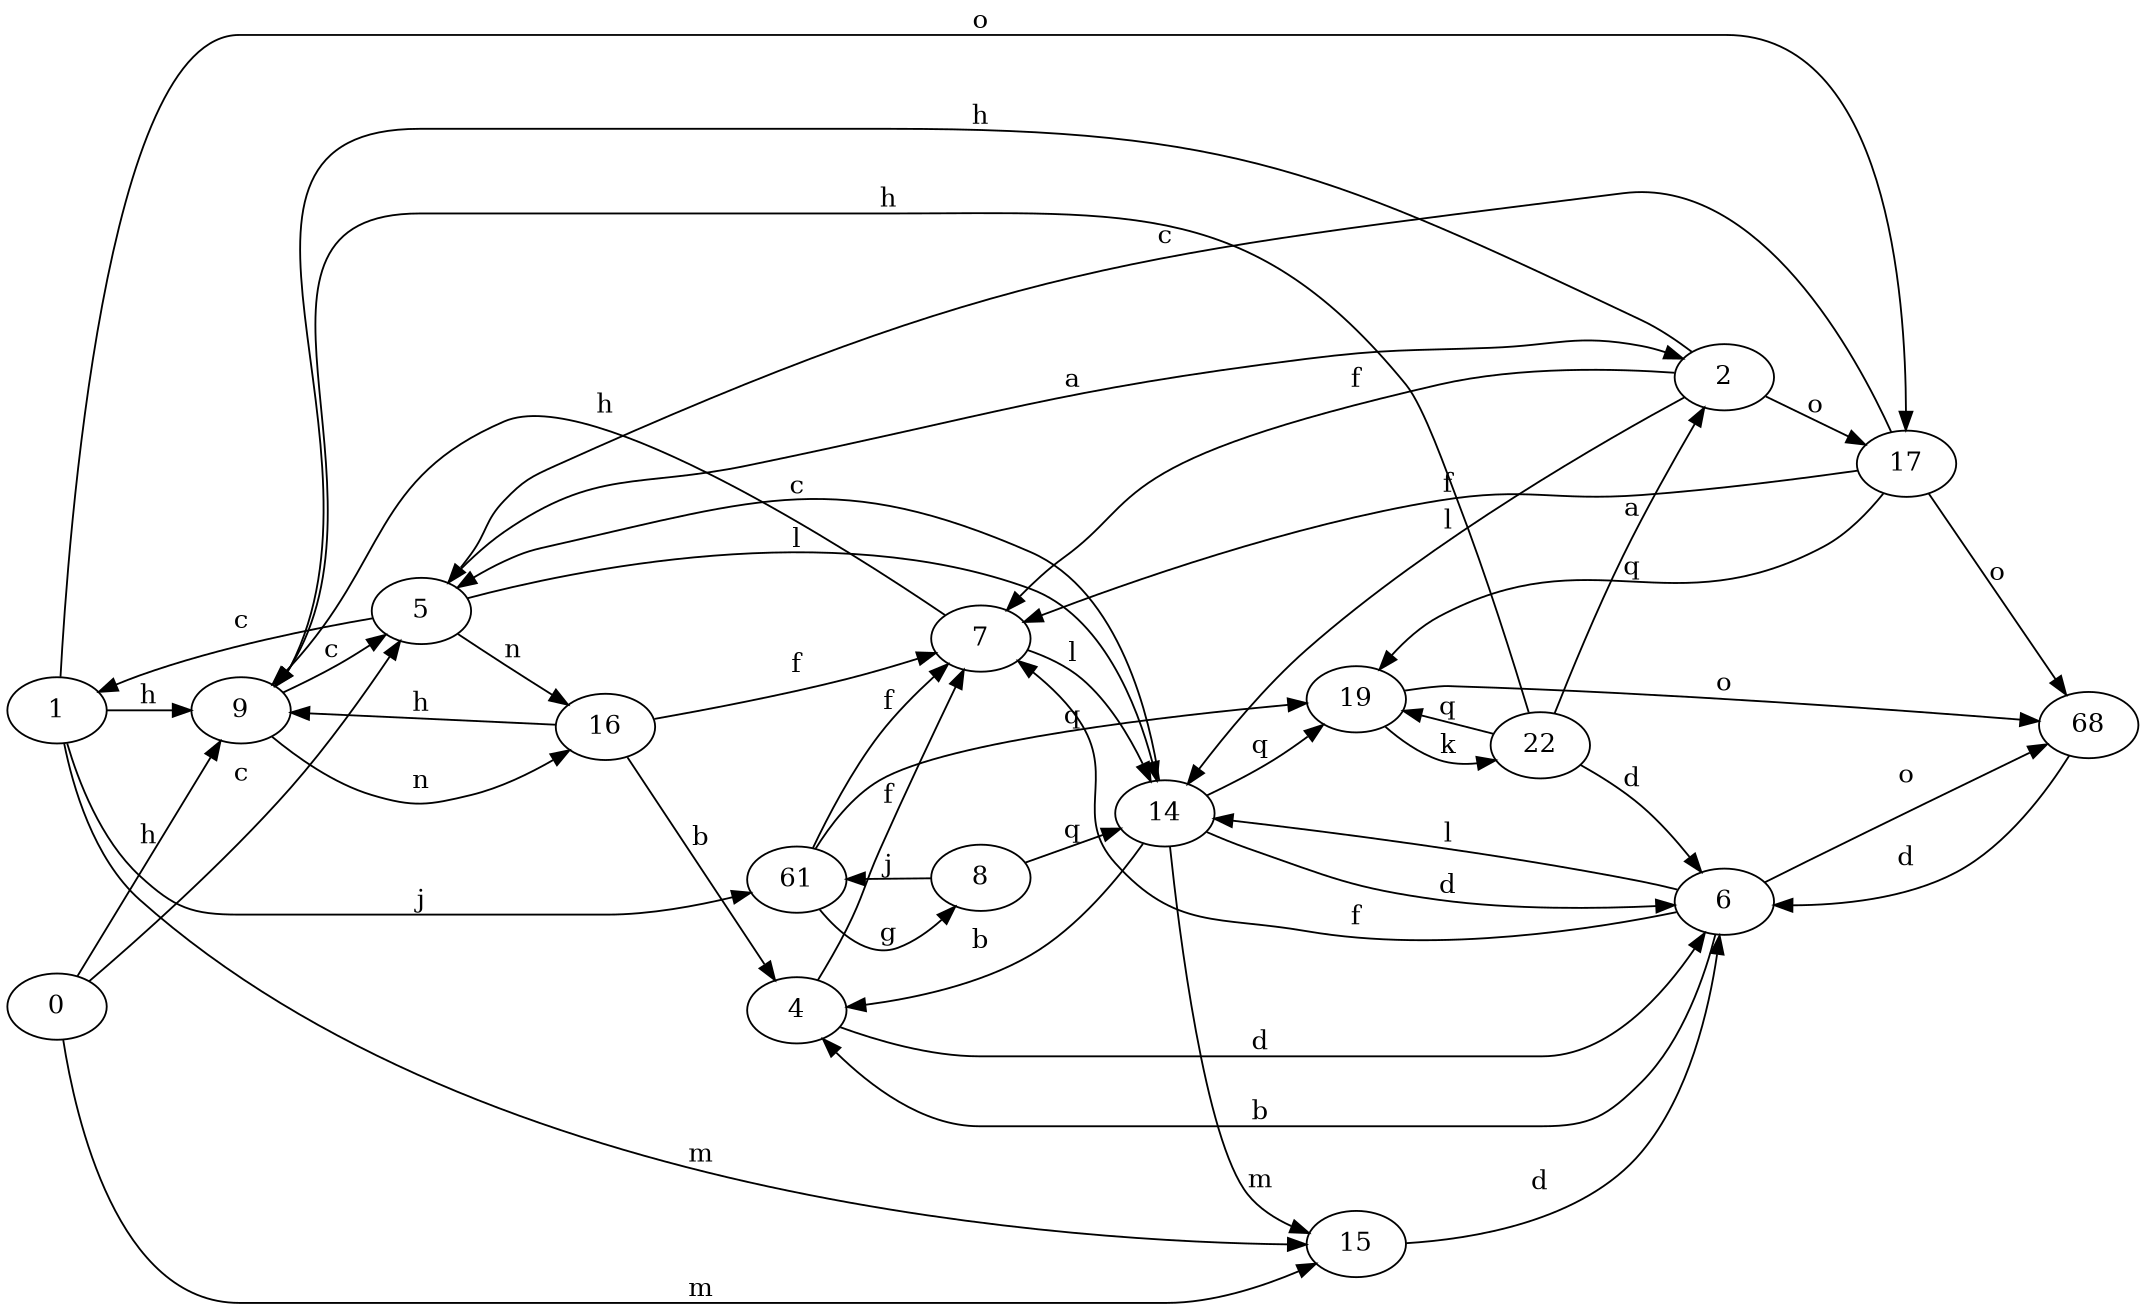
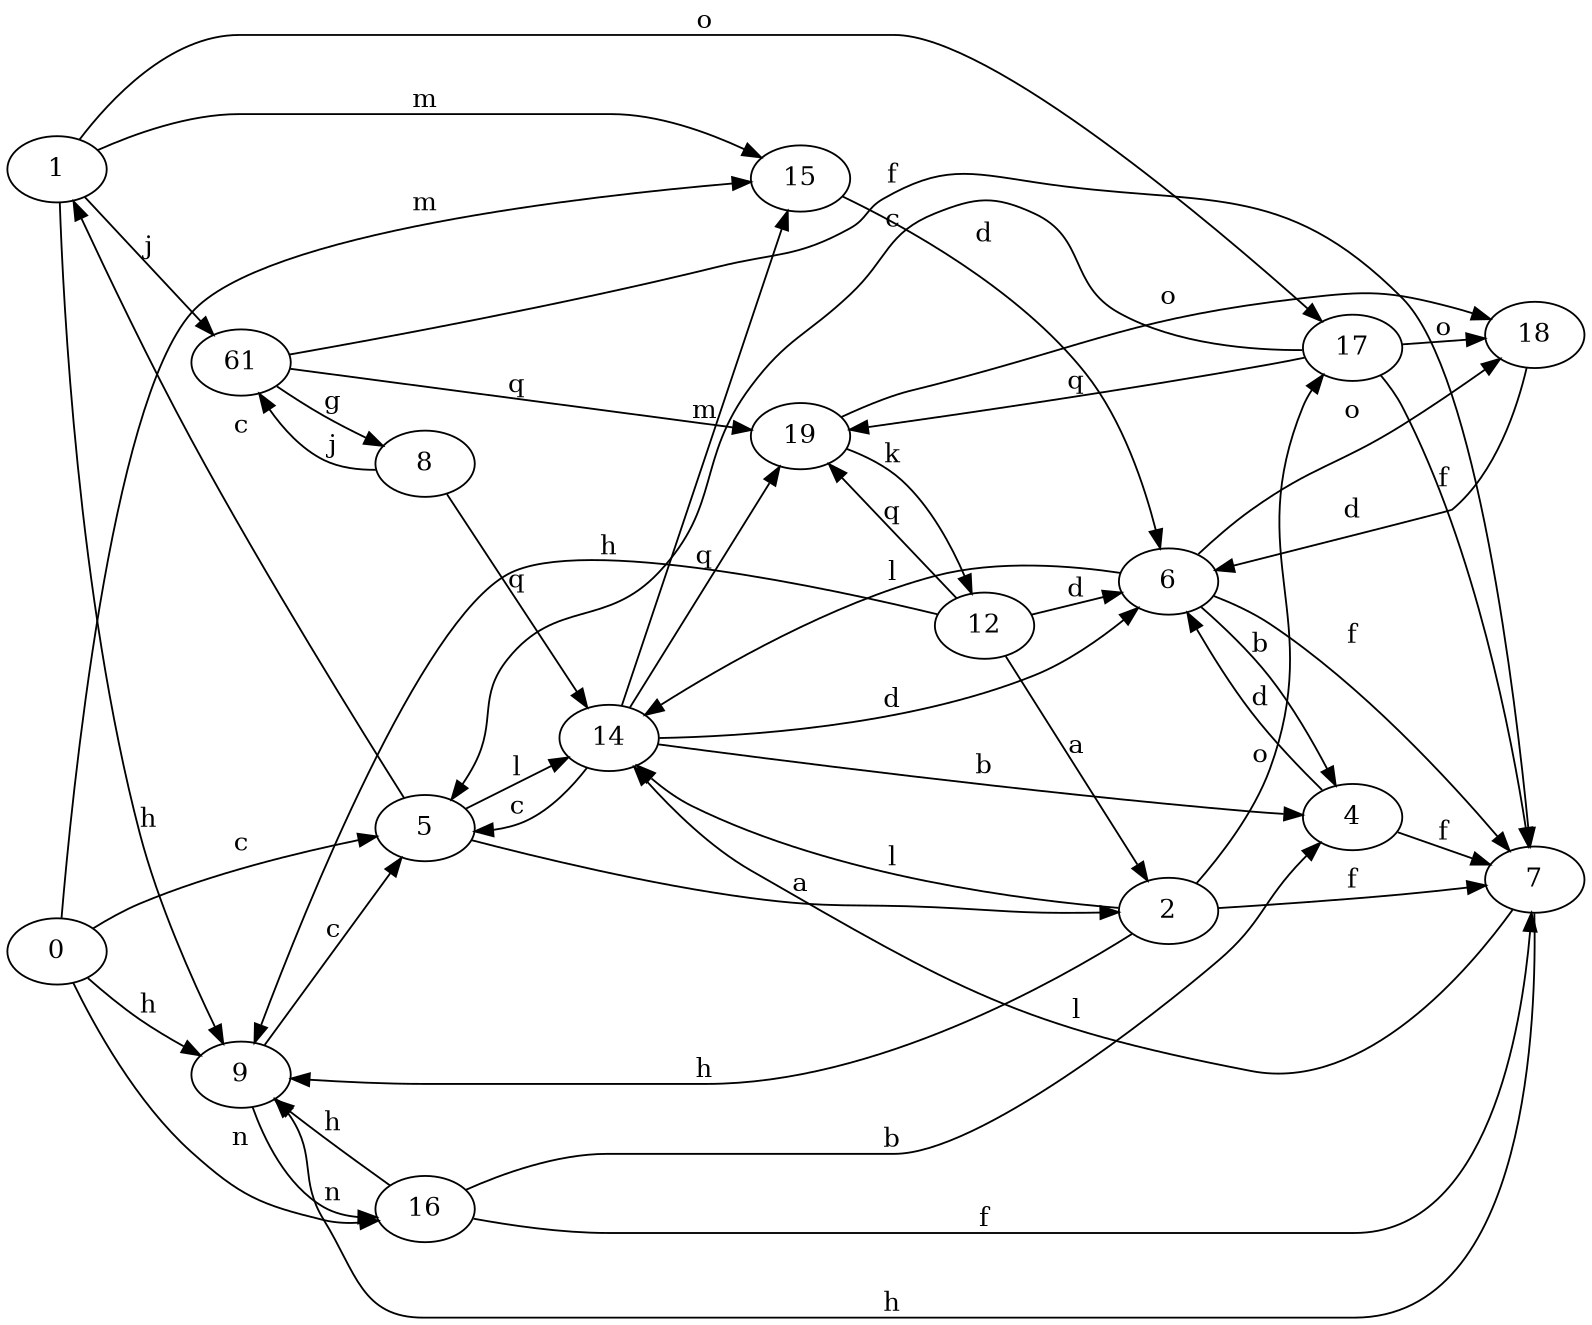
edge "5" -> "16": now "0" -> "16"
node "68": label "68" -> "18"
node "22": label "22" -> "12"
